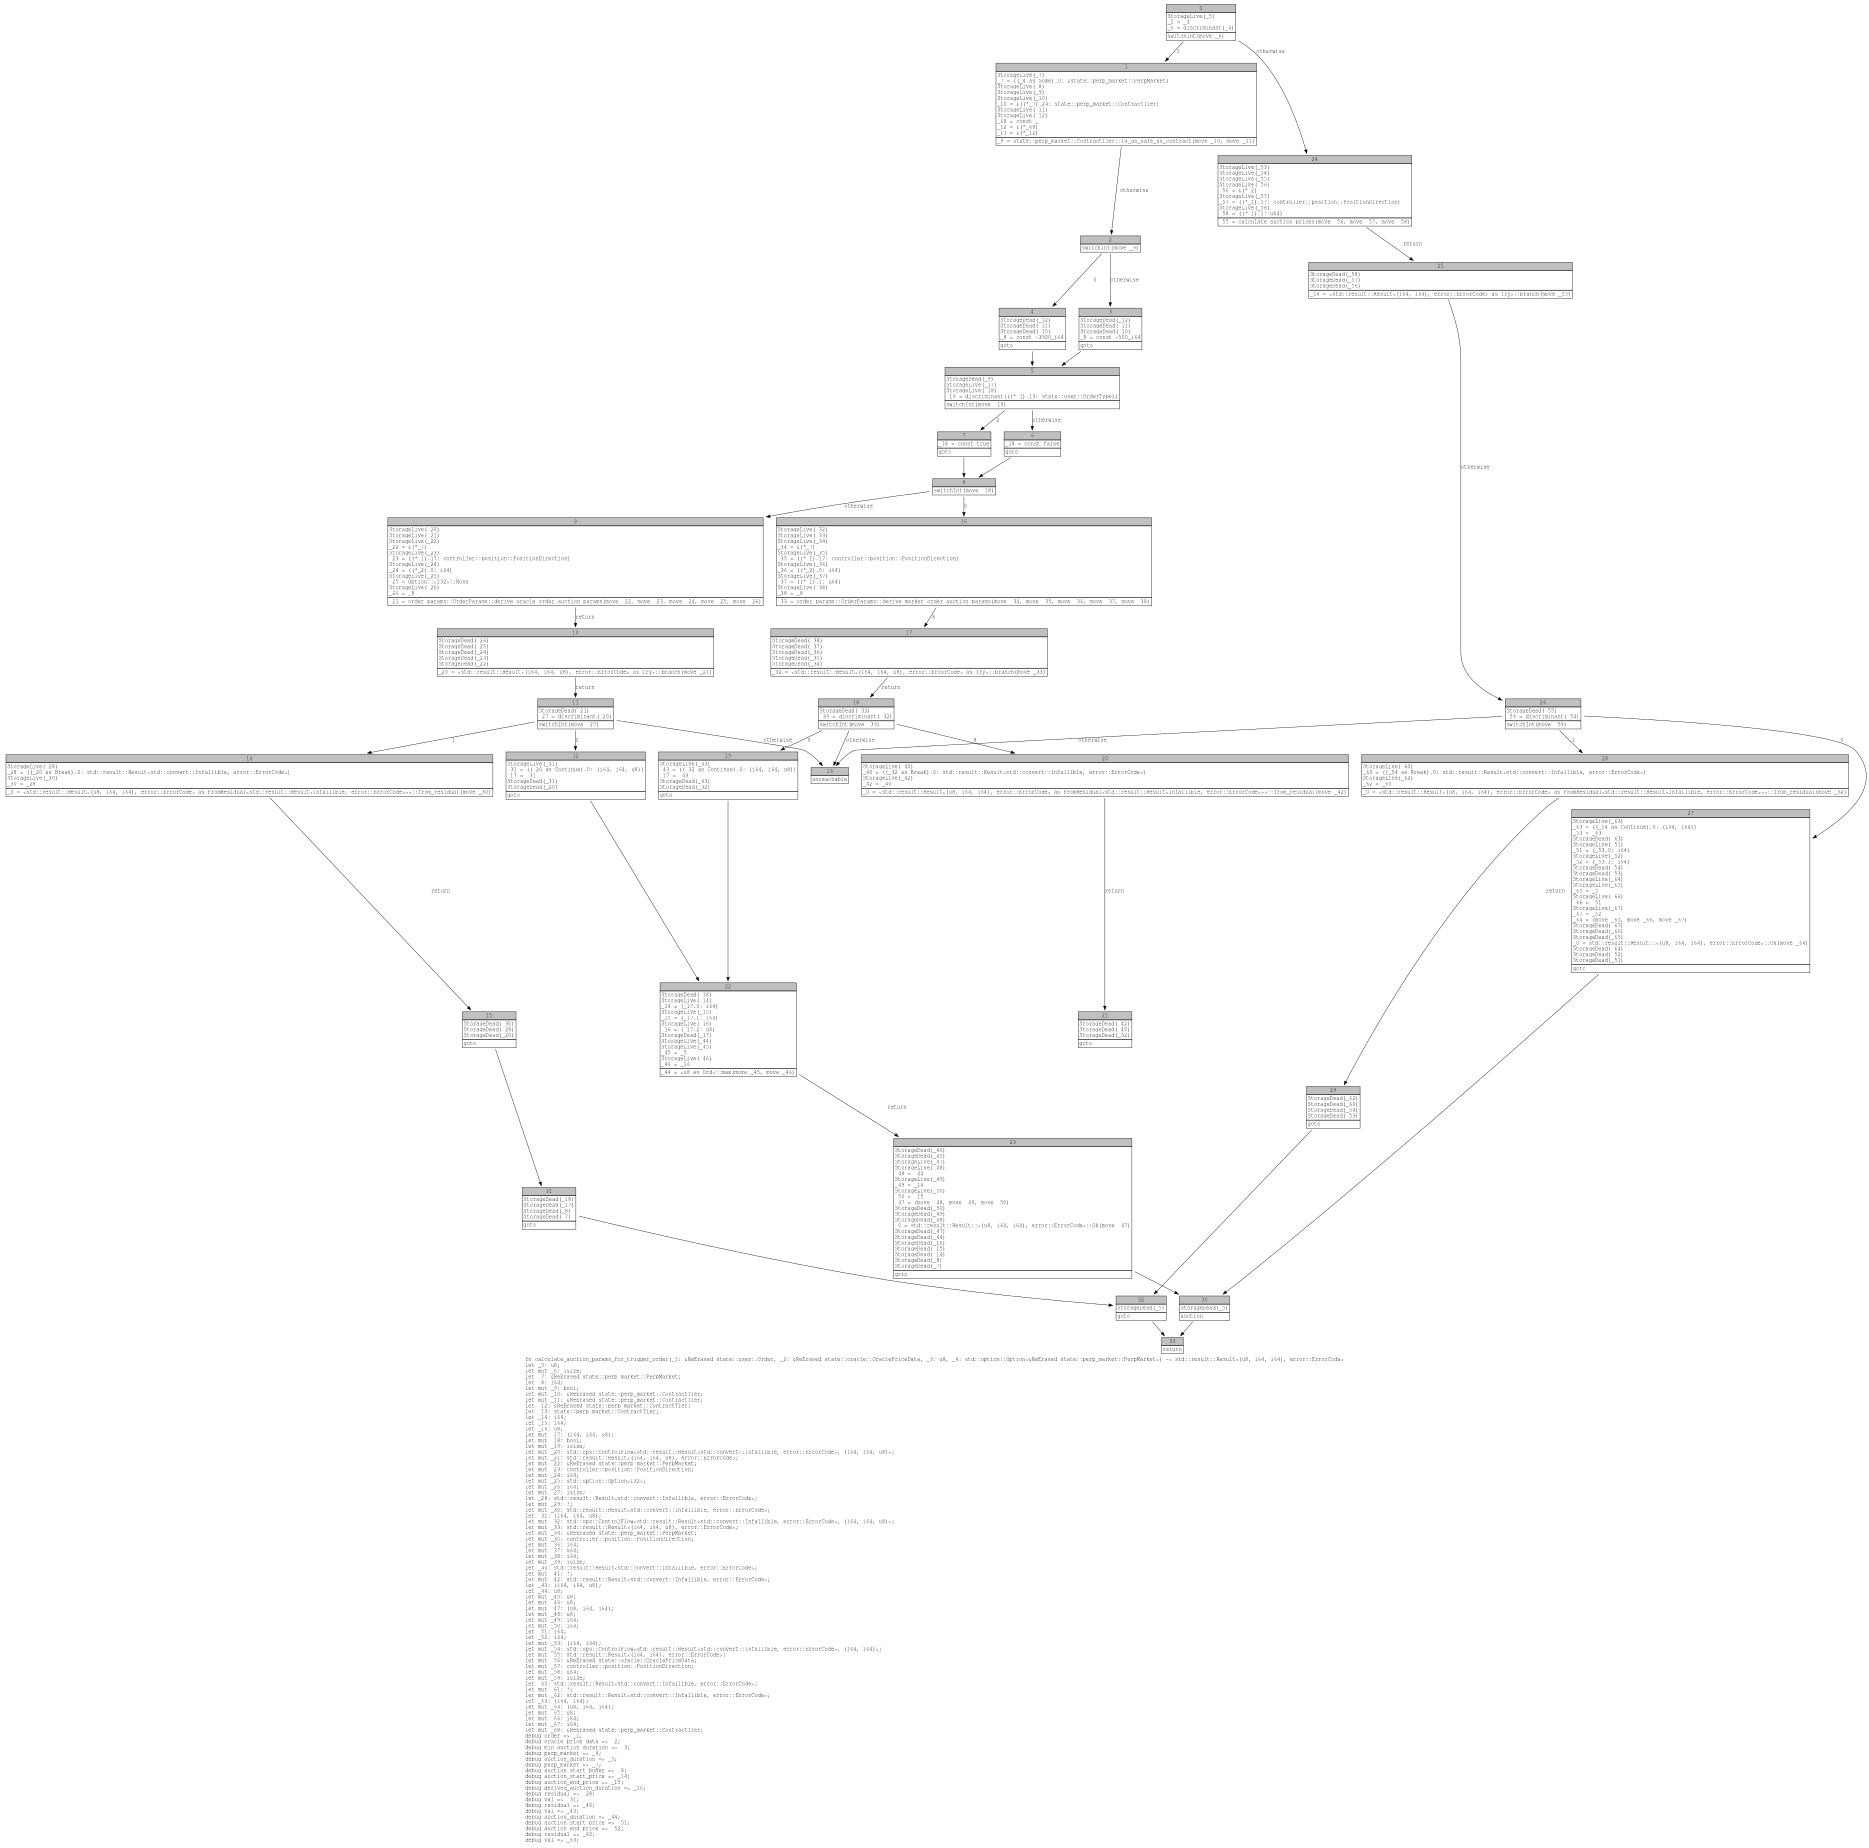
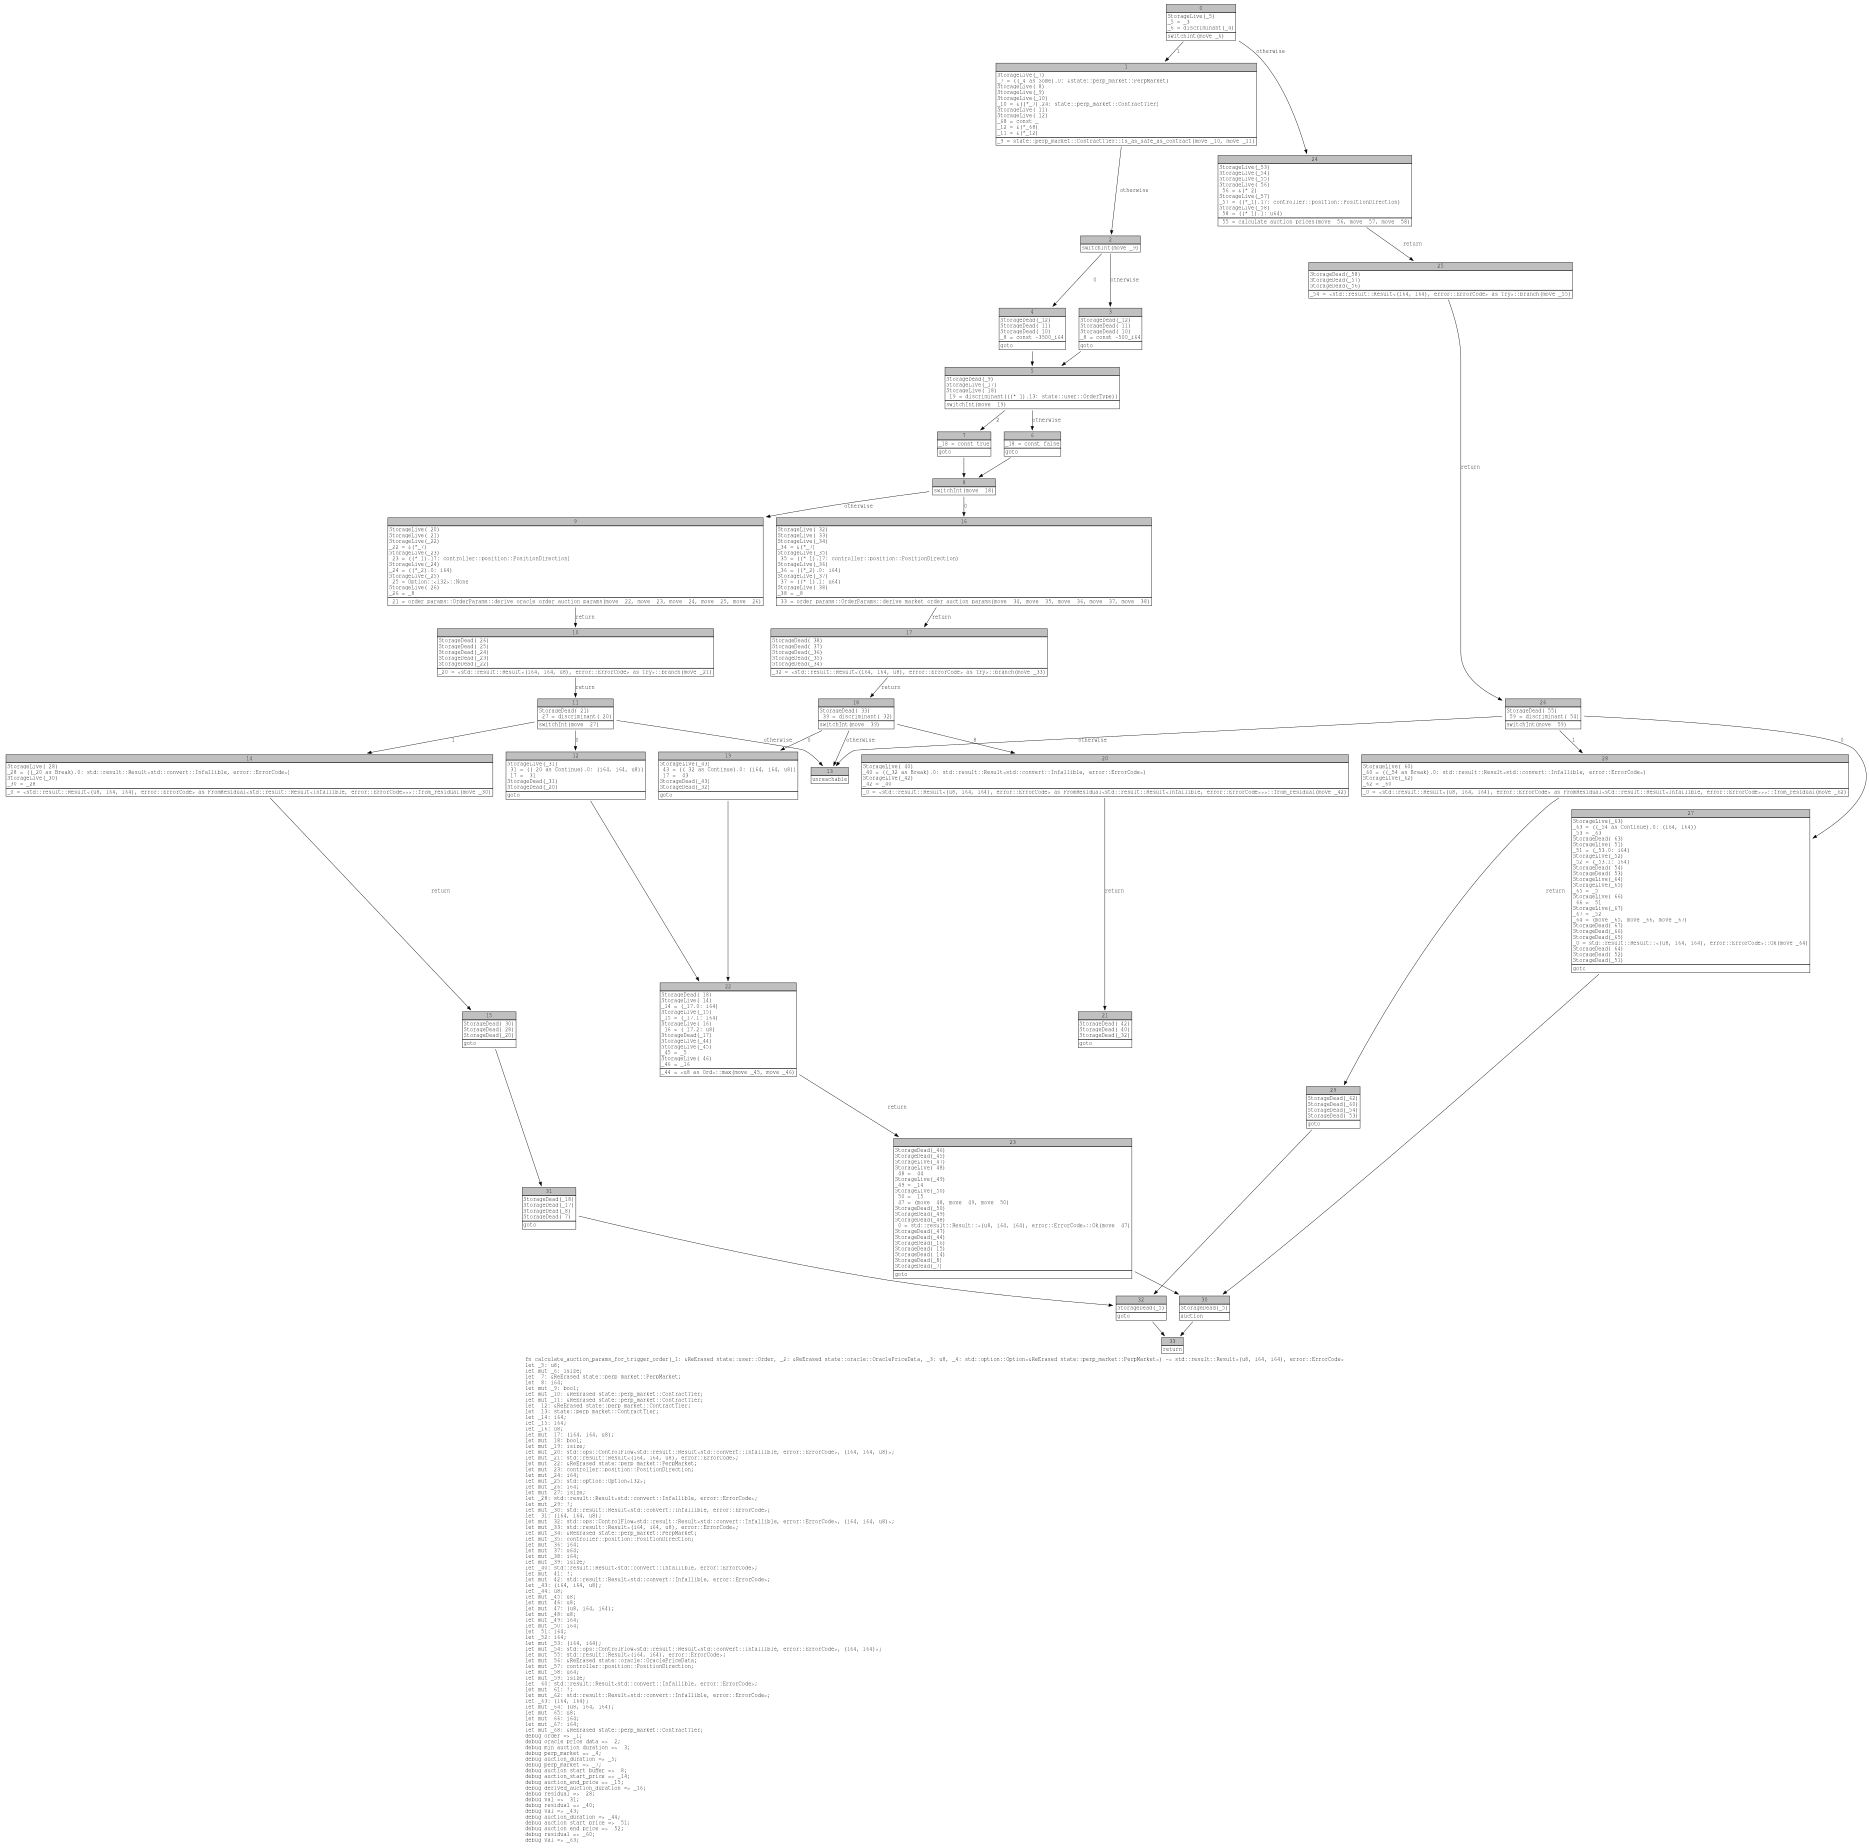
edge "25" -> "26": label "otherwise" -> "return"
edge "16" -> "17": label "8" -> "return"
